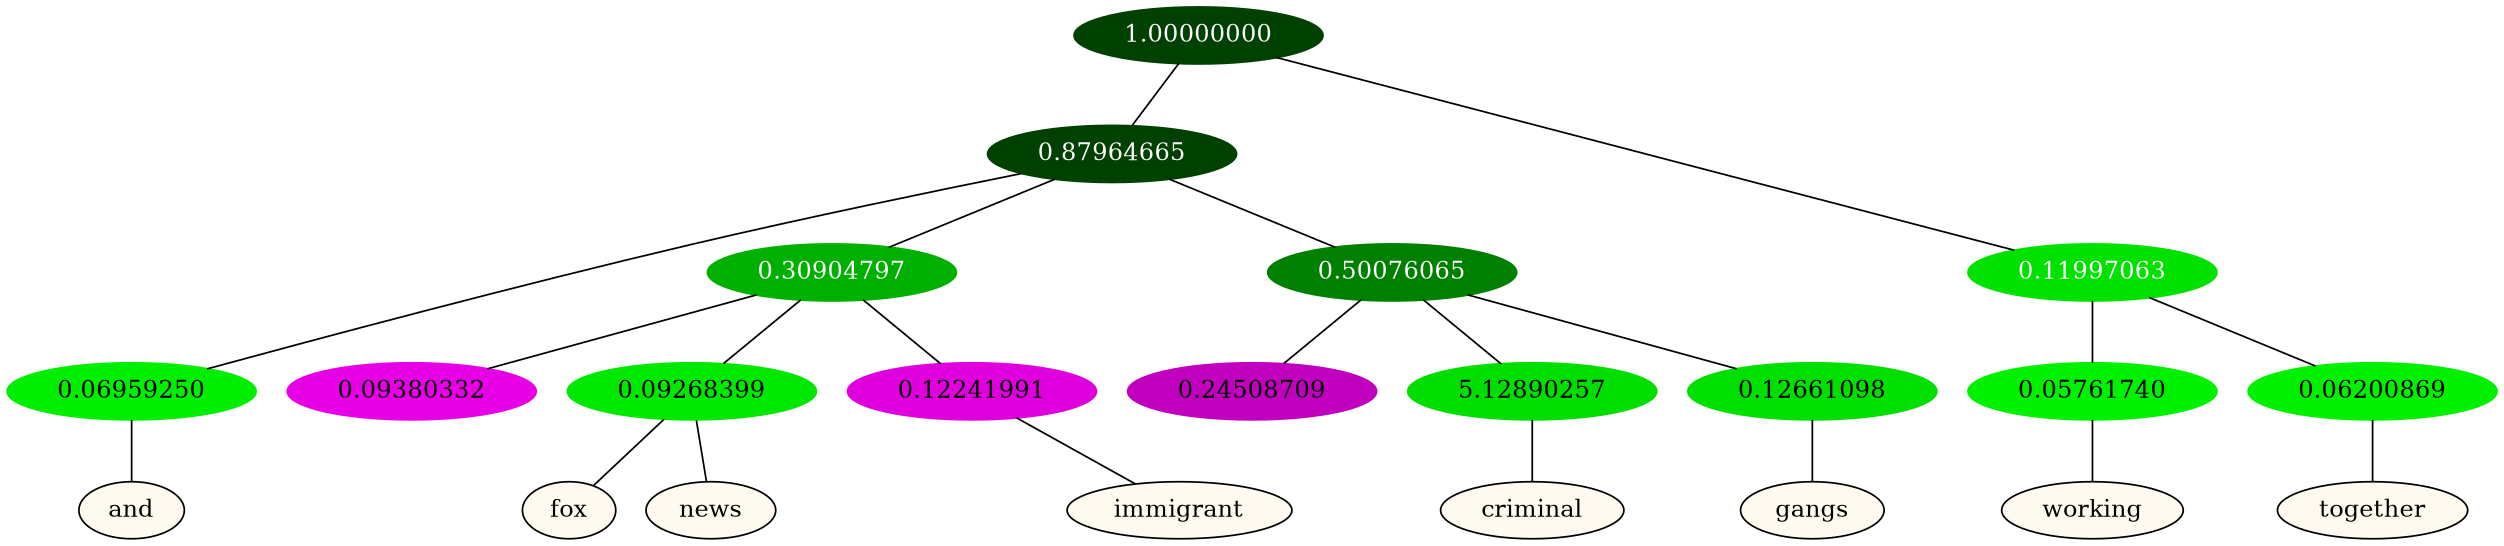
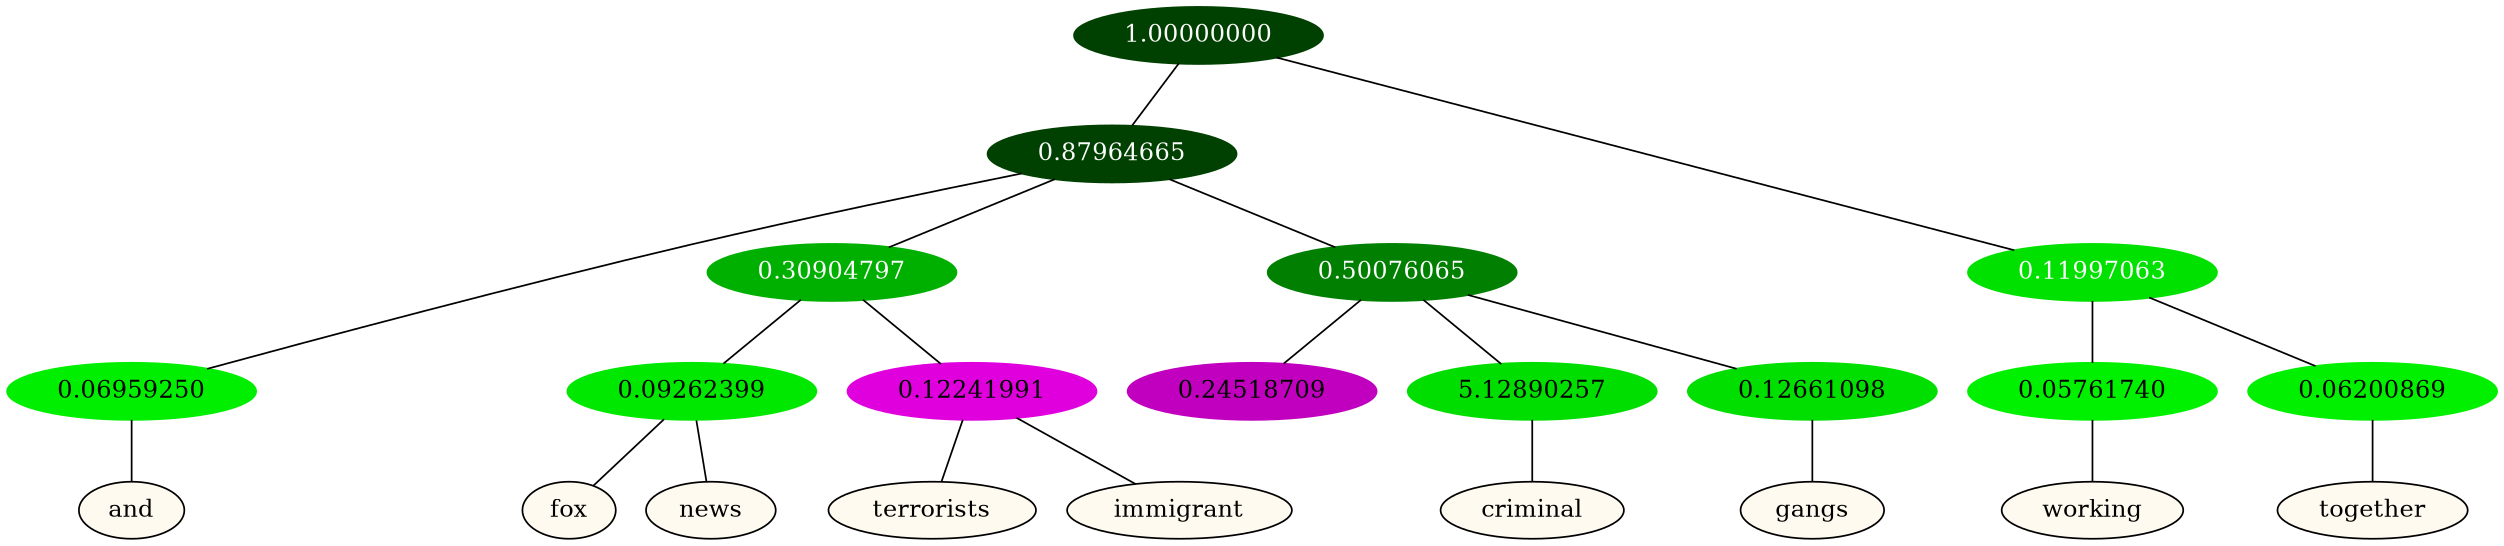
node "0.09380332": removed
node "0.09268399": label "0.09268399" -> "0.09262399"
node "0.24508709": label "0.24508709" -> "0.24518709"
node "terrorists": added
